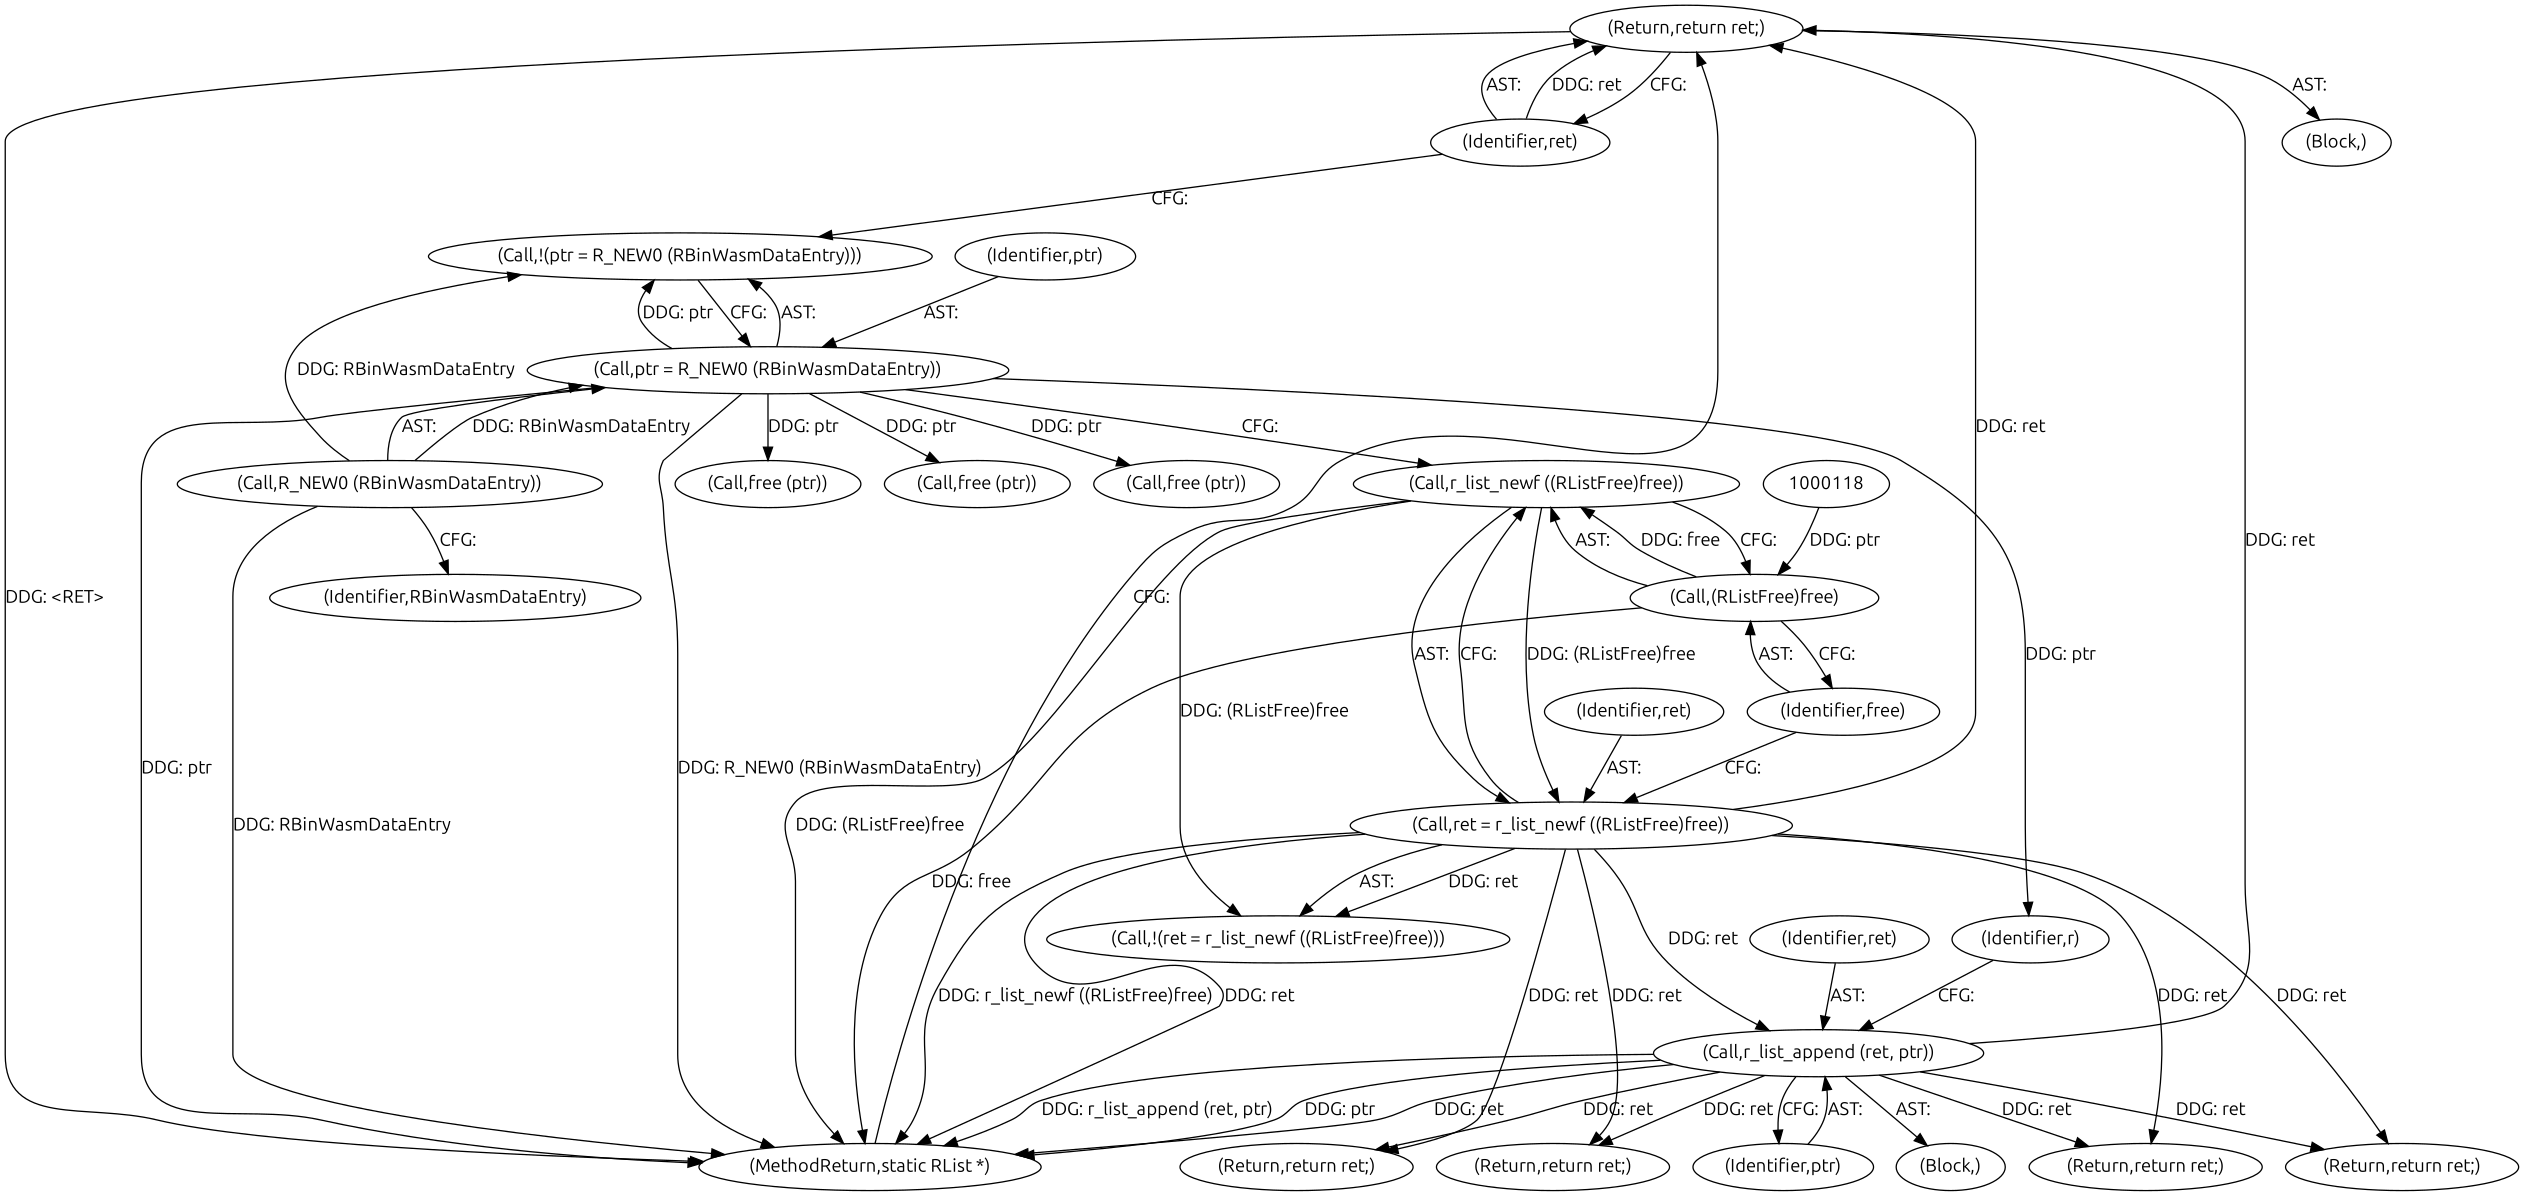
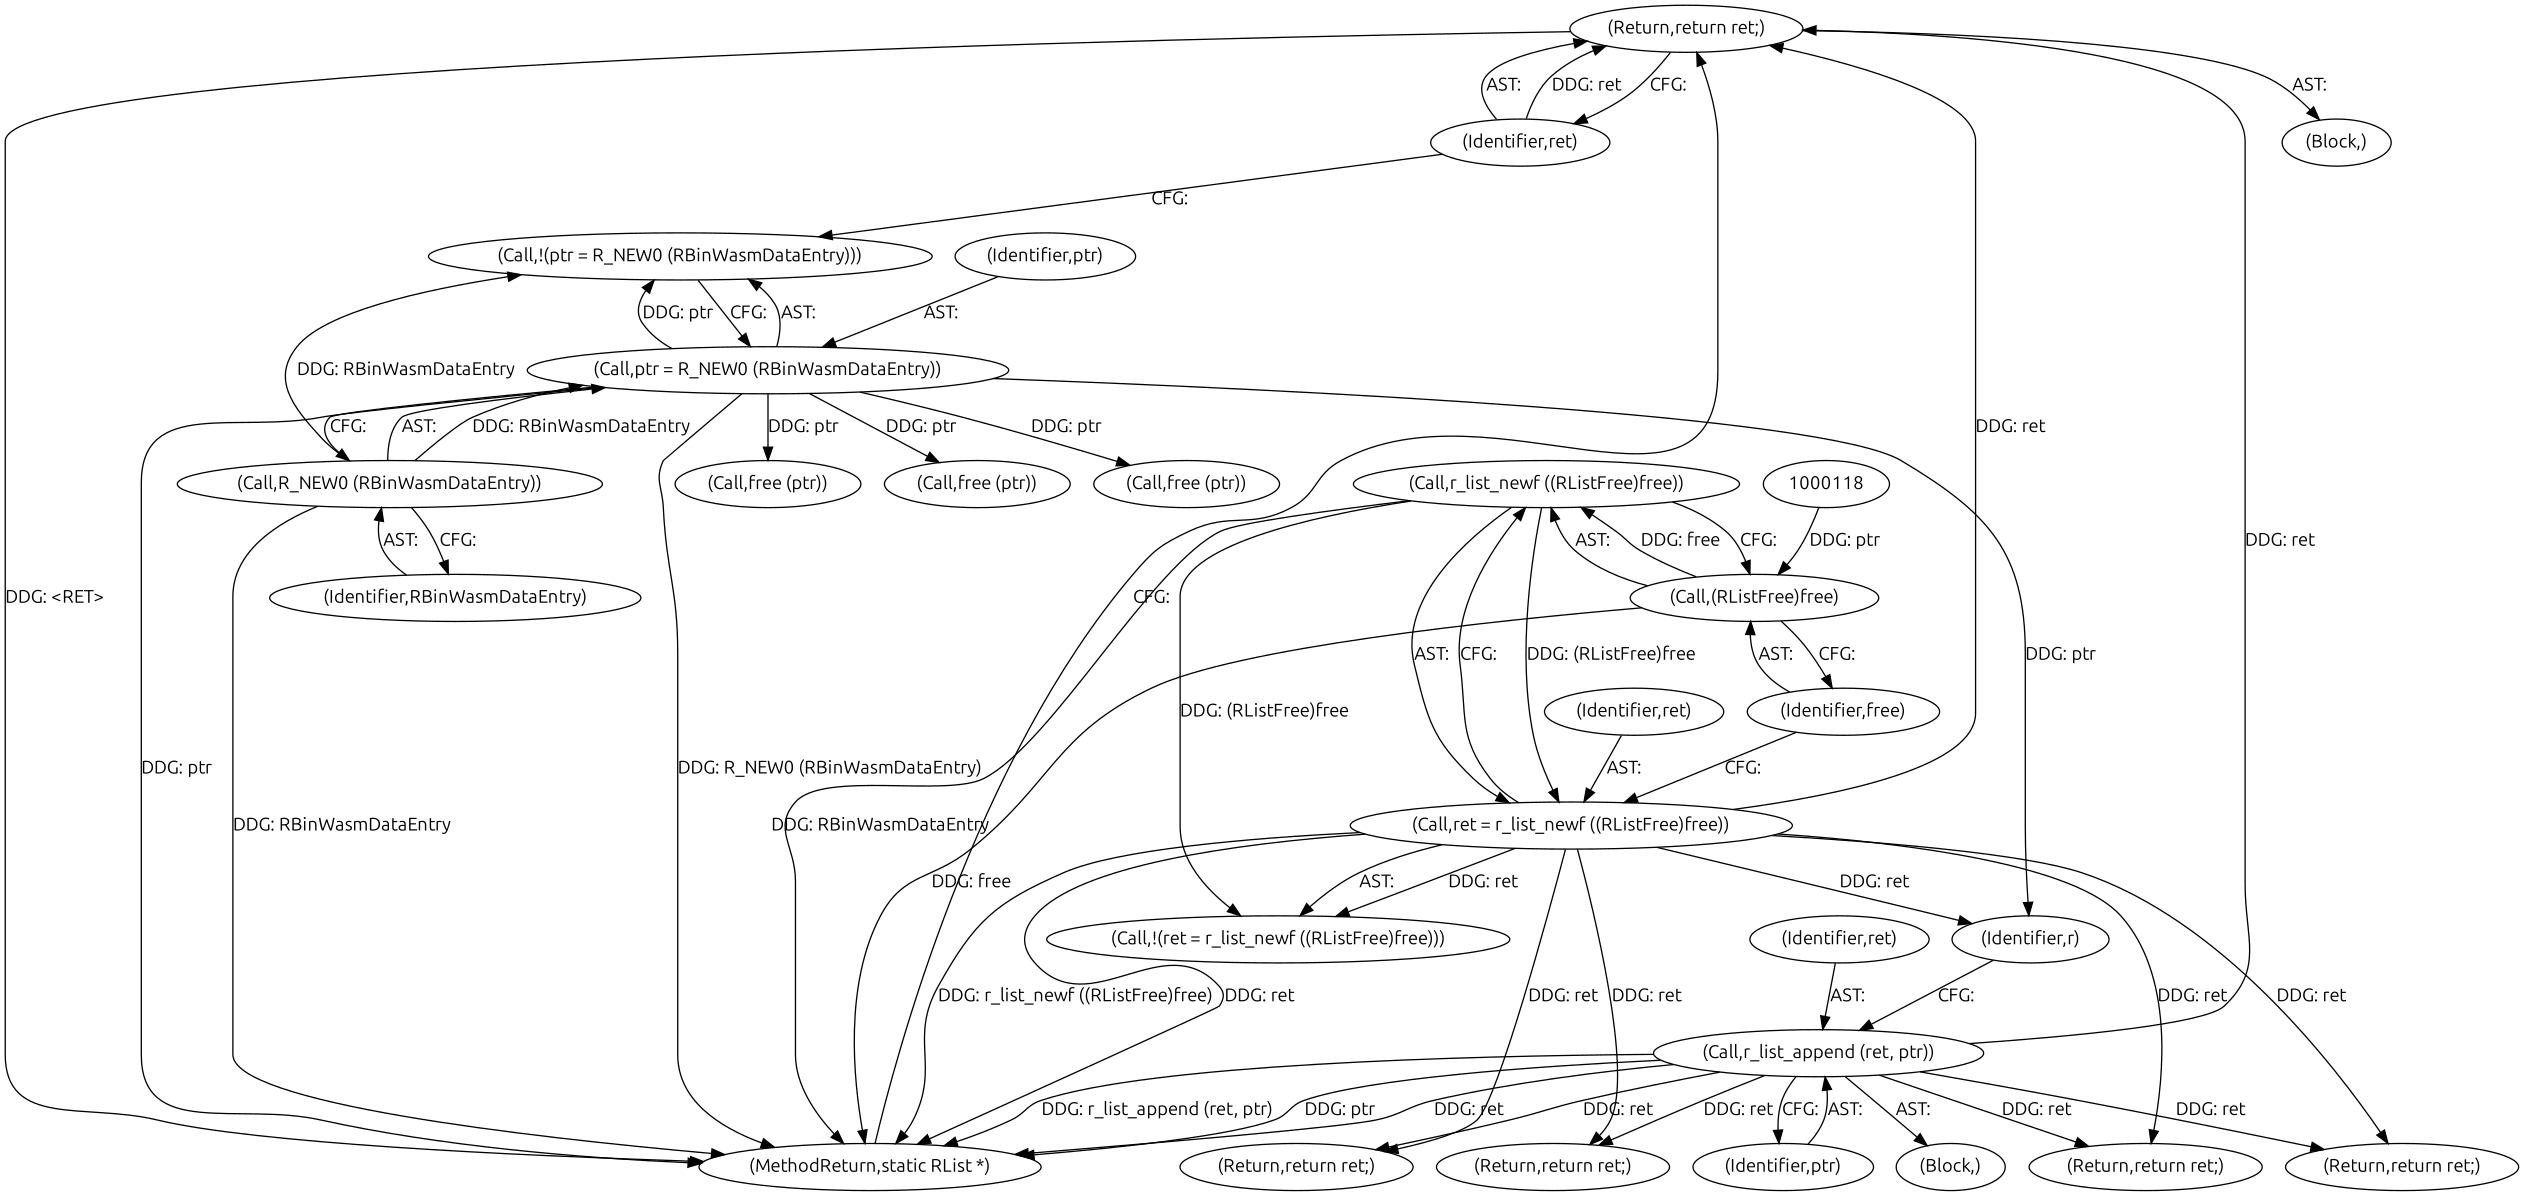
edge "(Call,ptr = R_NEW0 (RBinWasmDataEntry))" -> "(Call,r_list_newf ((RListFree)free))": now "(Call,ptr = R_NEW0 (RBinWasmDataEntry))" -> "(Call,R_NEW0 (RBinWasmDataEntry))"
edge "(Identifier,RBinWasmDataEntry)" -> "(Call,R_NEW0 (RBinWasmDataEntry))": added, label "AST:"
edge "(Call,r_list_newf ((RListFree)free))" -> "(MethodReturn,static RList *)": label "DDG: (RListFree)free" -> "DDG: RBinWasmDataEntry"
edge "(Call,ret = r_list_newf ((RListFree)free))" -> "(Call,r_list_append (ret, ptr))": now "(Call,ret = r_list_newf ((RListFree)free))" -> "(Identifier,r)"
